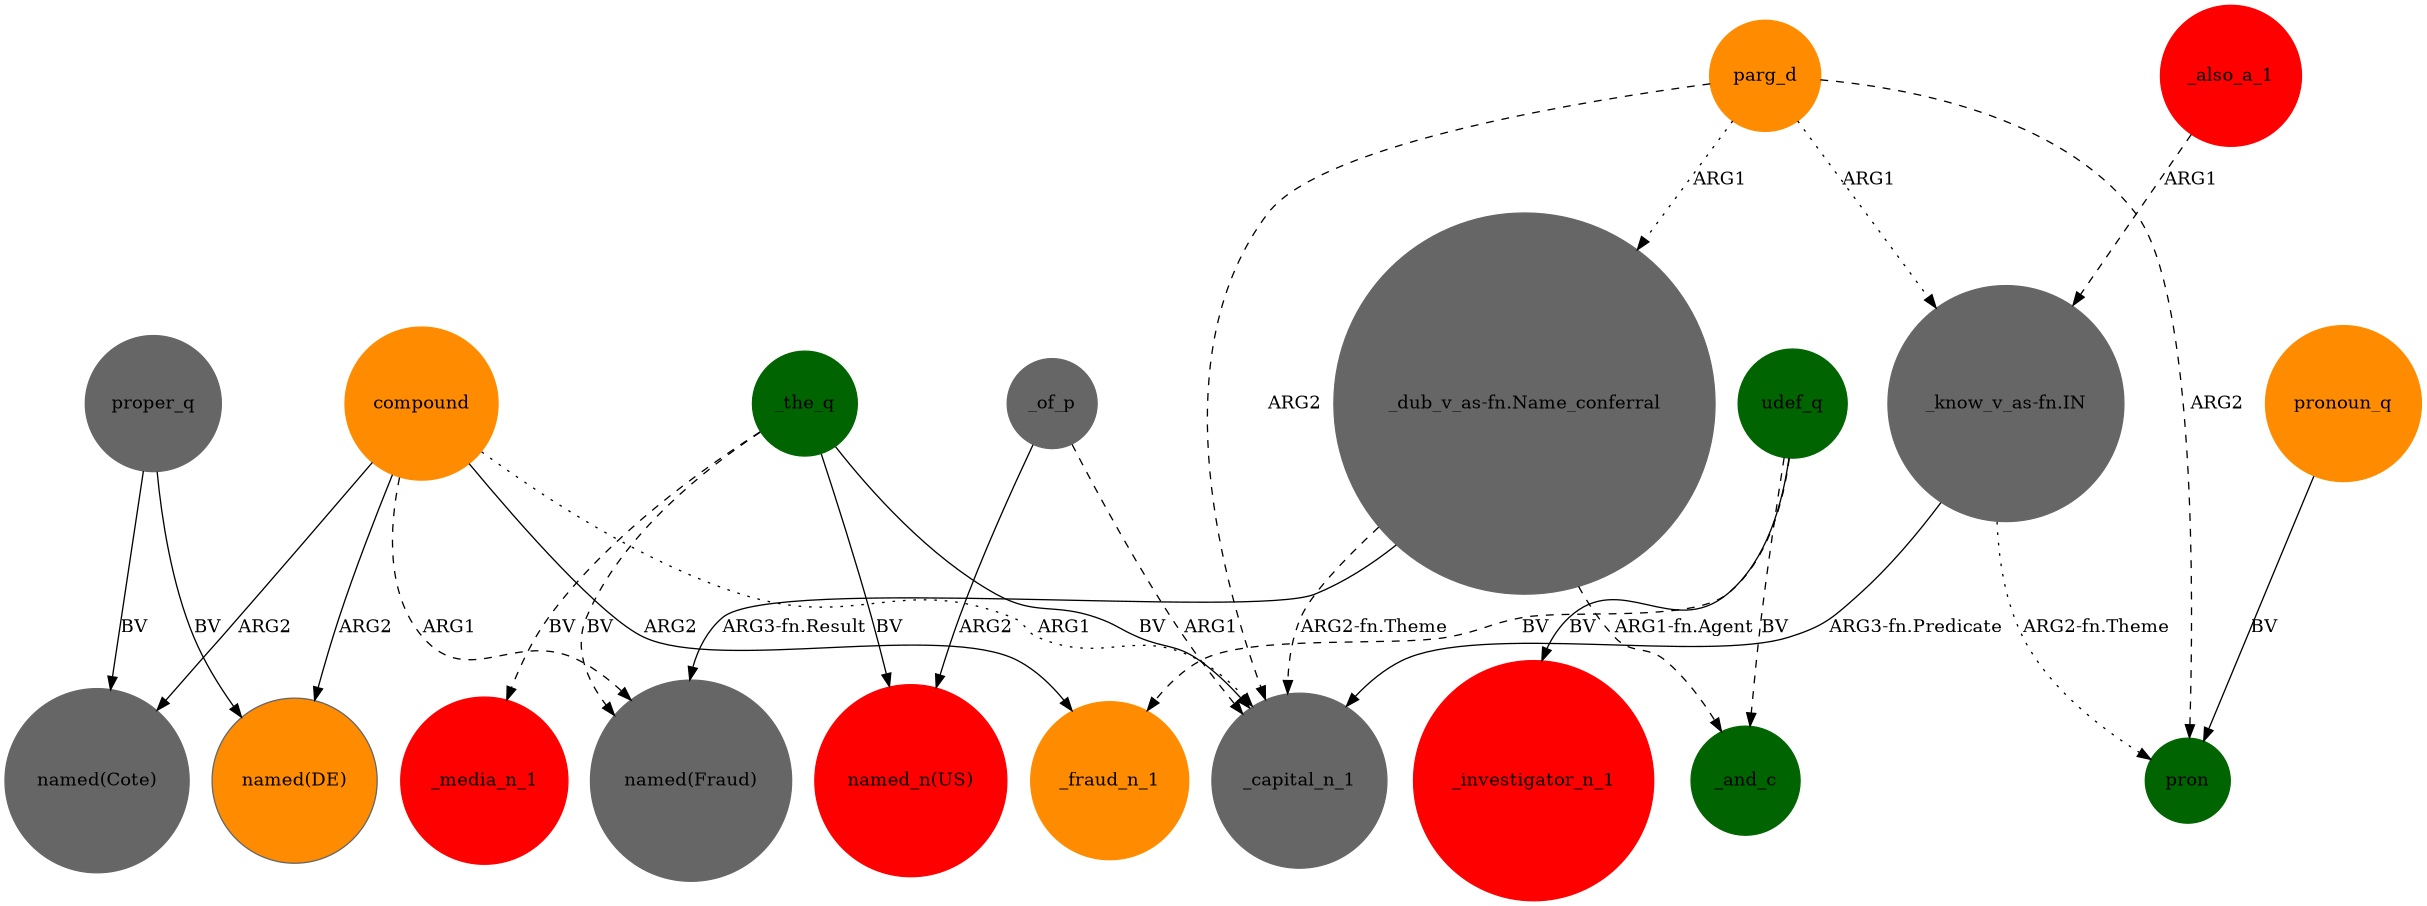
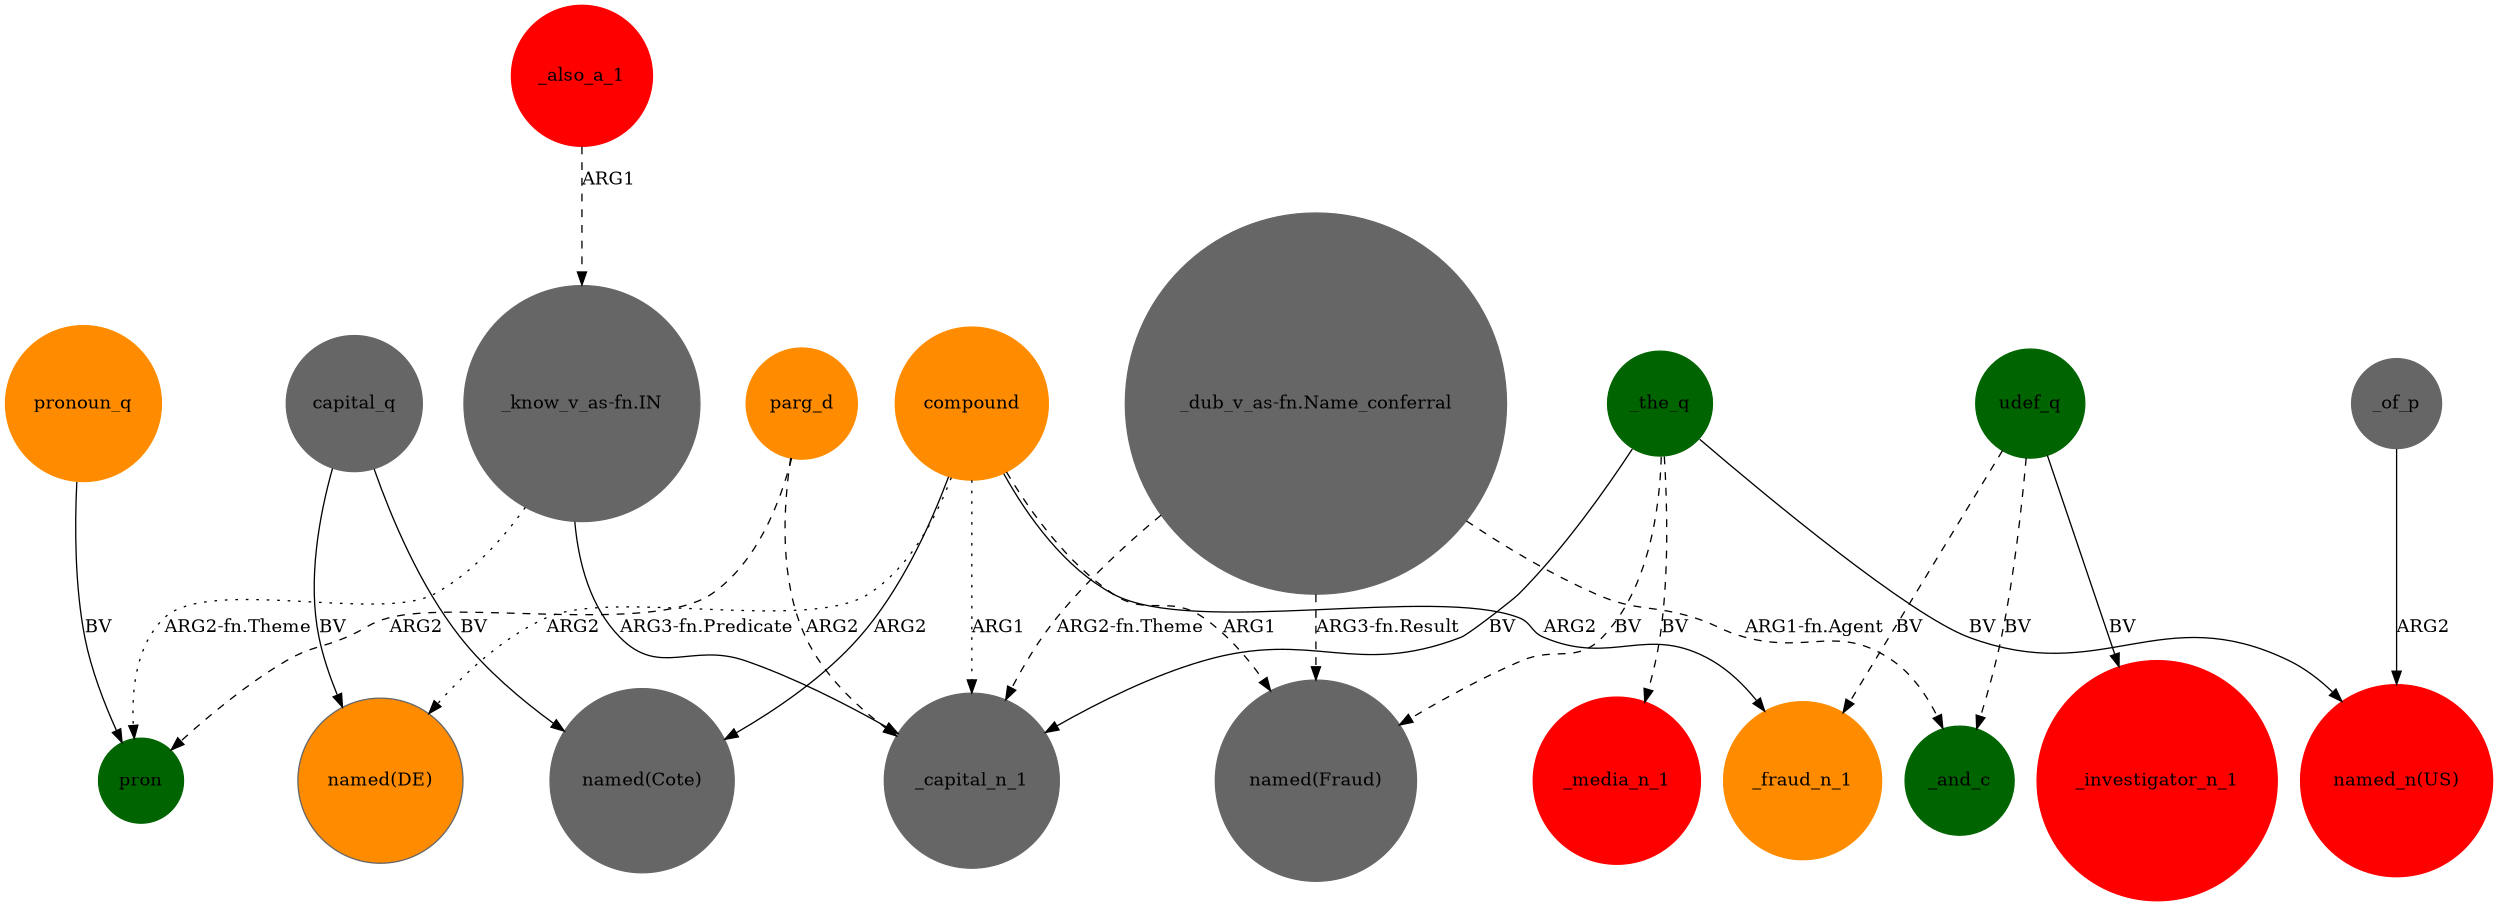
edge "parg_d" -> "_dub_v_as-fn.Name_conferral": removed, label "ARG1"
edge "parg_d" -> "_know_v_as-fn.IN": removed, label "ARG1"
node "proper_q": label "proper_q" -> "capital_q"
edge "_of_p" -> "_capital_n_1": removed, label "ARG1"
edge "compound" -> "named(DE)": style solid -> dotted
edge "_dub_v_as-fn.Name_conferral" -> "named(Fraud)": style solid -> dashed
